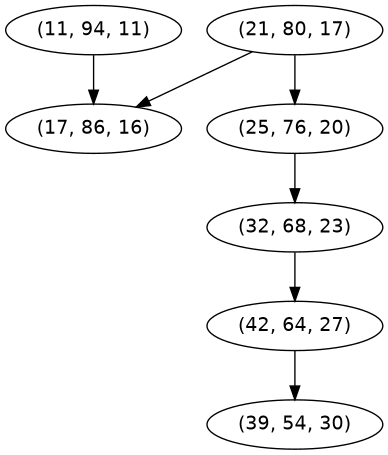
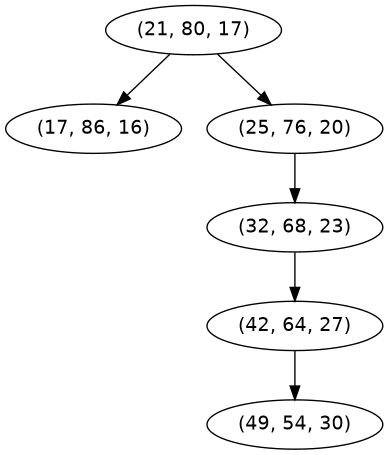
node "(11, 94, 11)": removed
node "(39, 54, 30)": label "(39, 54, 30)" -> "(49, 54, 30)"
